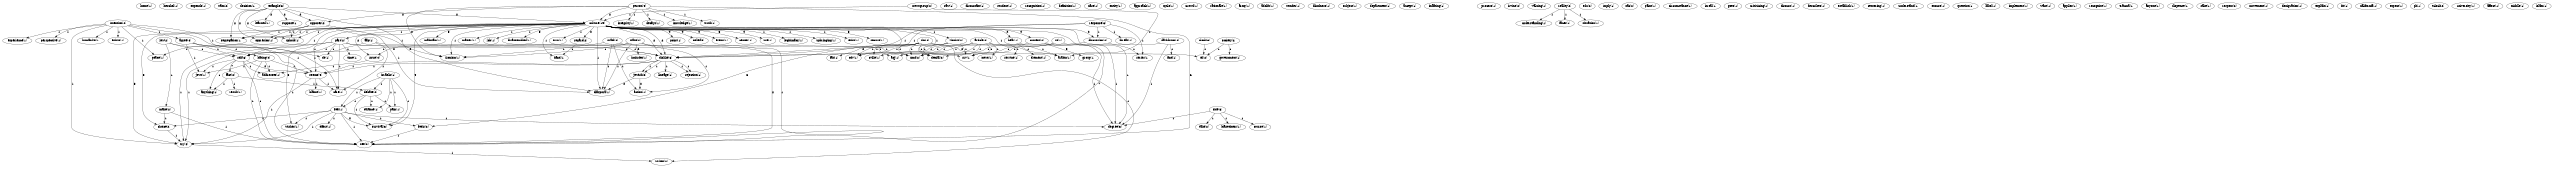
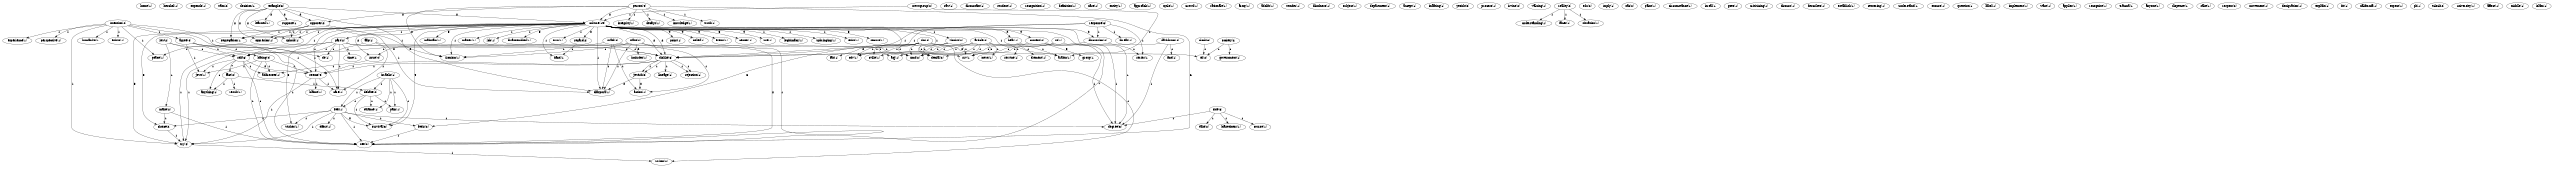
node "yesido(3)": added
node "belief(5)": label "belief(5)" -> "belief(1)"
